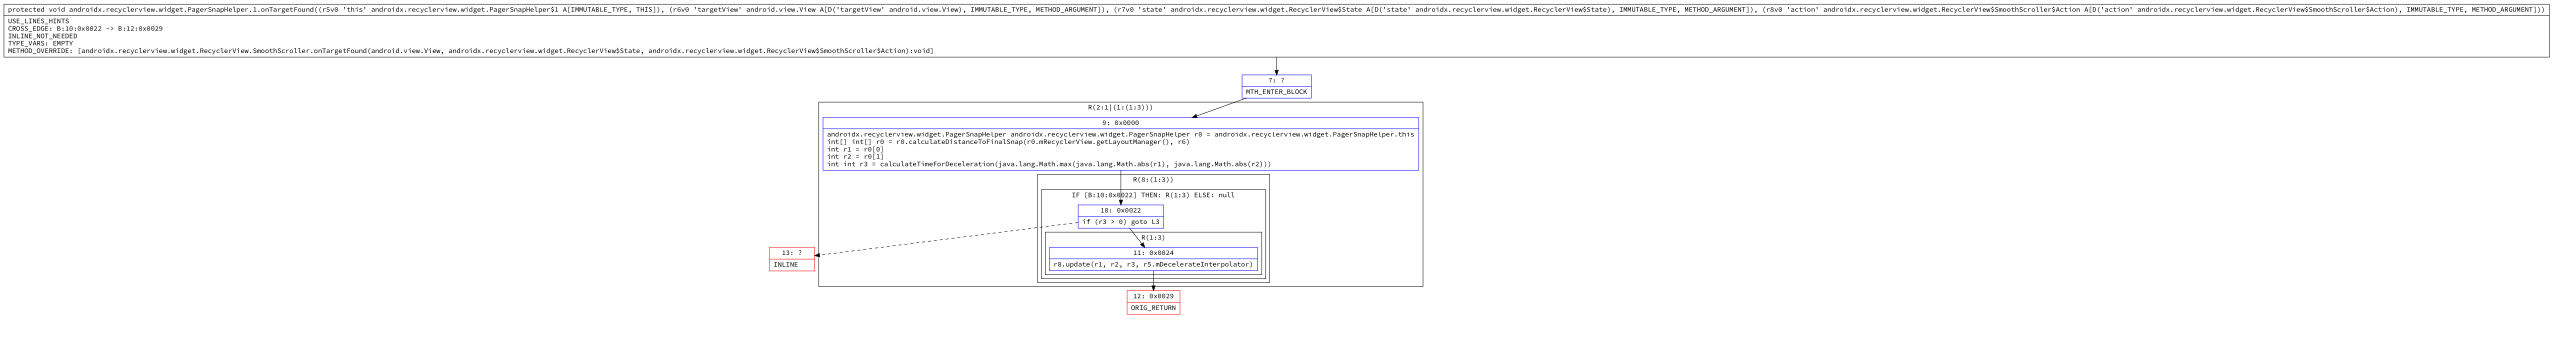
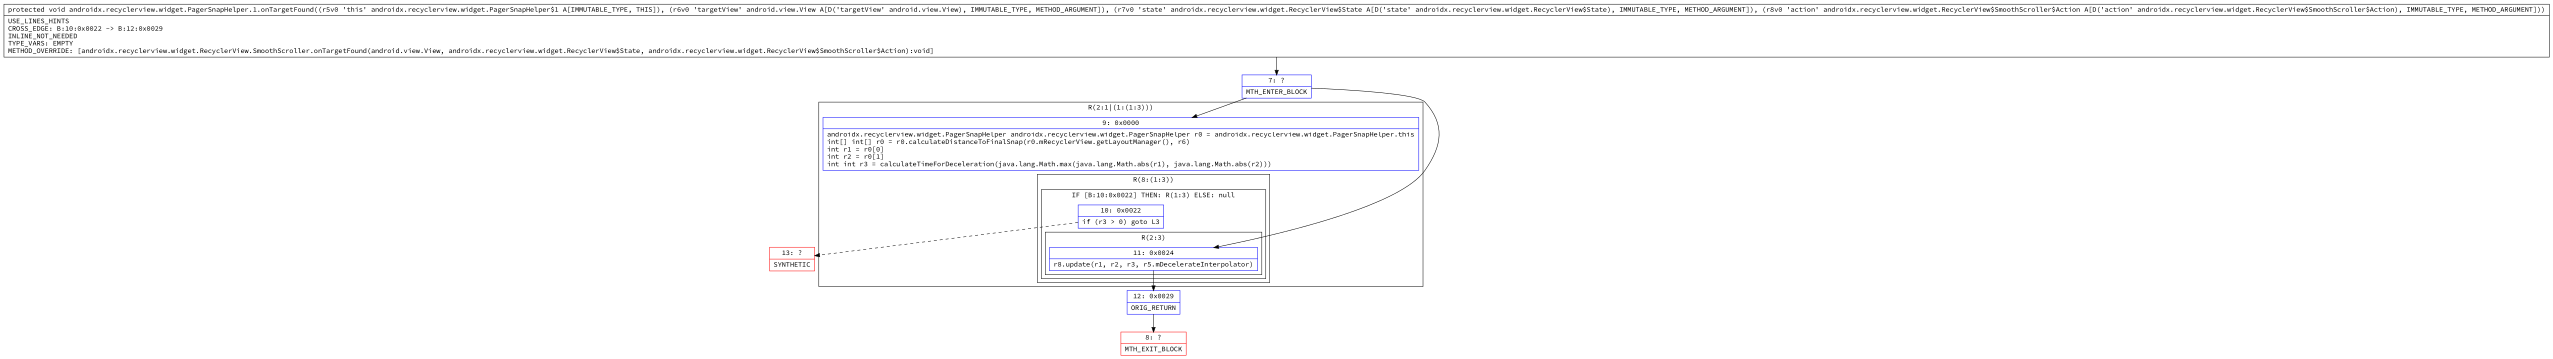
edge "9: 0x0000" -> "10: 0x0022": removed
edge "10: 0x0022" -> "11: 0x0024": now "7: ?" -> "11: 0x0024"
cluster "R(1:3)": label "R(1:3)" -> "R(2:3)"
node "13: ?": text "INLINE" -> "SYNTHETIC"
node "12: 0x0029": color red -> blue
node "8: ?": added
